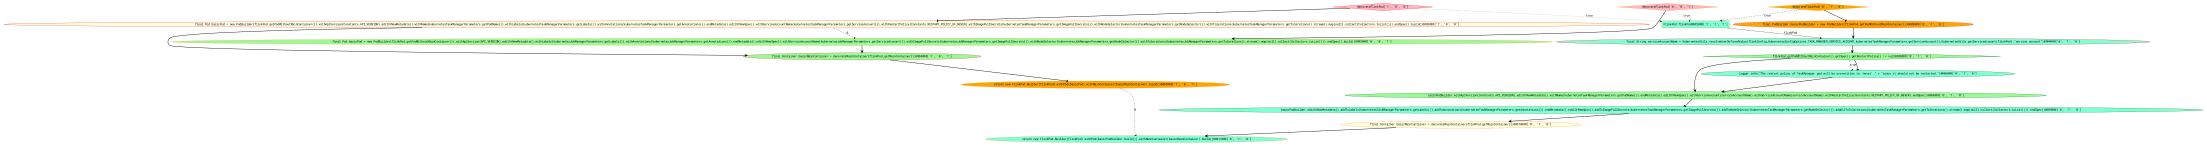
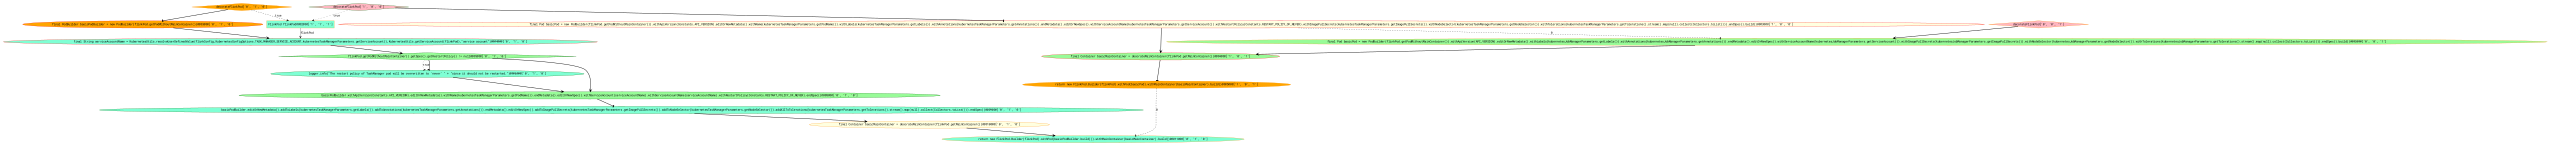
node "decorateFlinkPod['1', '0', '0']": color red -> darkgreen
edge "decorateFlinkPod['0', '0', '1']" -> "FlinkPod flinkPod@@@2@@@['1', '1', '1']": removed, label "true"
